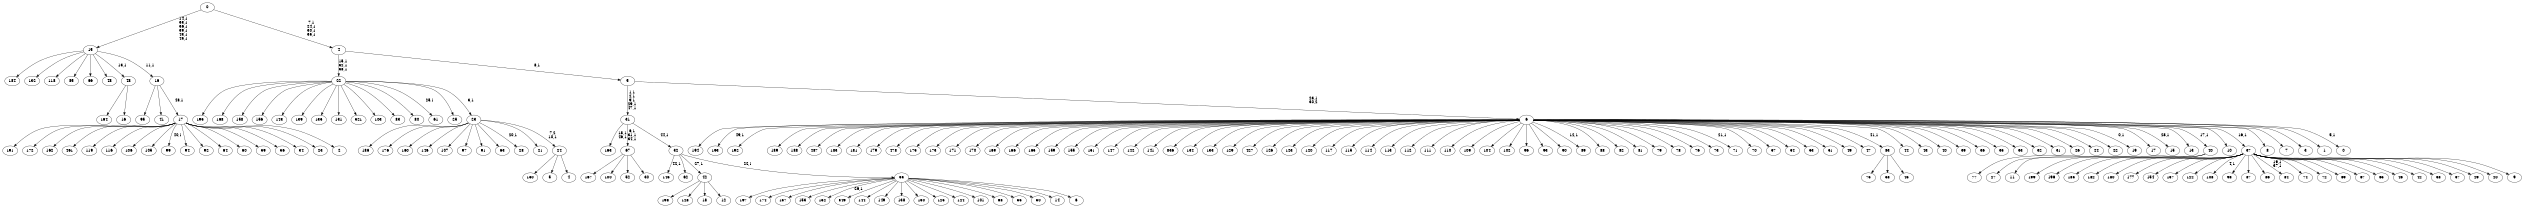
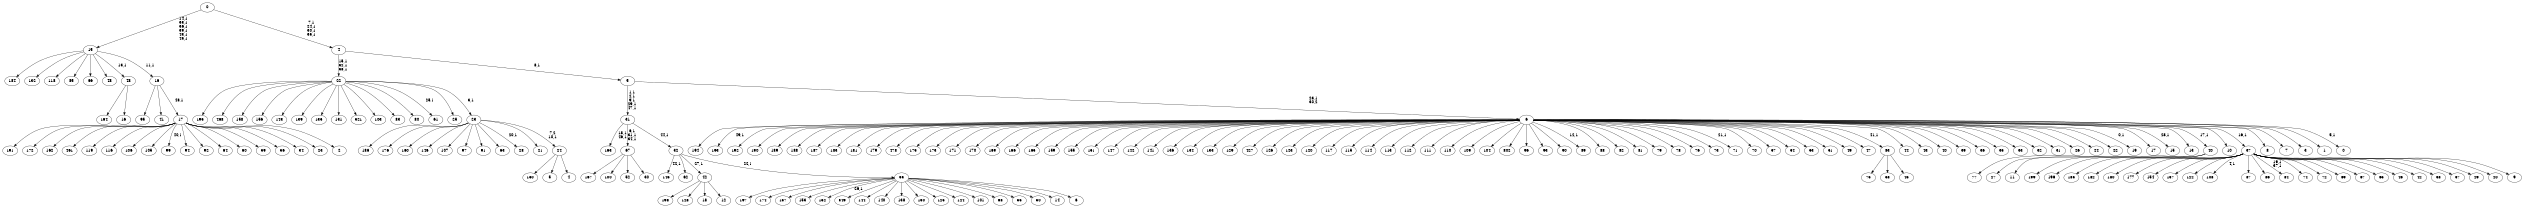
node "168": label "168" -> "468"
node "190": added
node "487": label "487" -> "187"
node "836": label "836" -> "136"
node "102": label "102" -> "802"
node "98": removed
node "149": label "149" -> "140"
